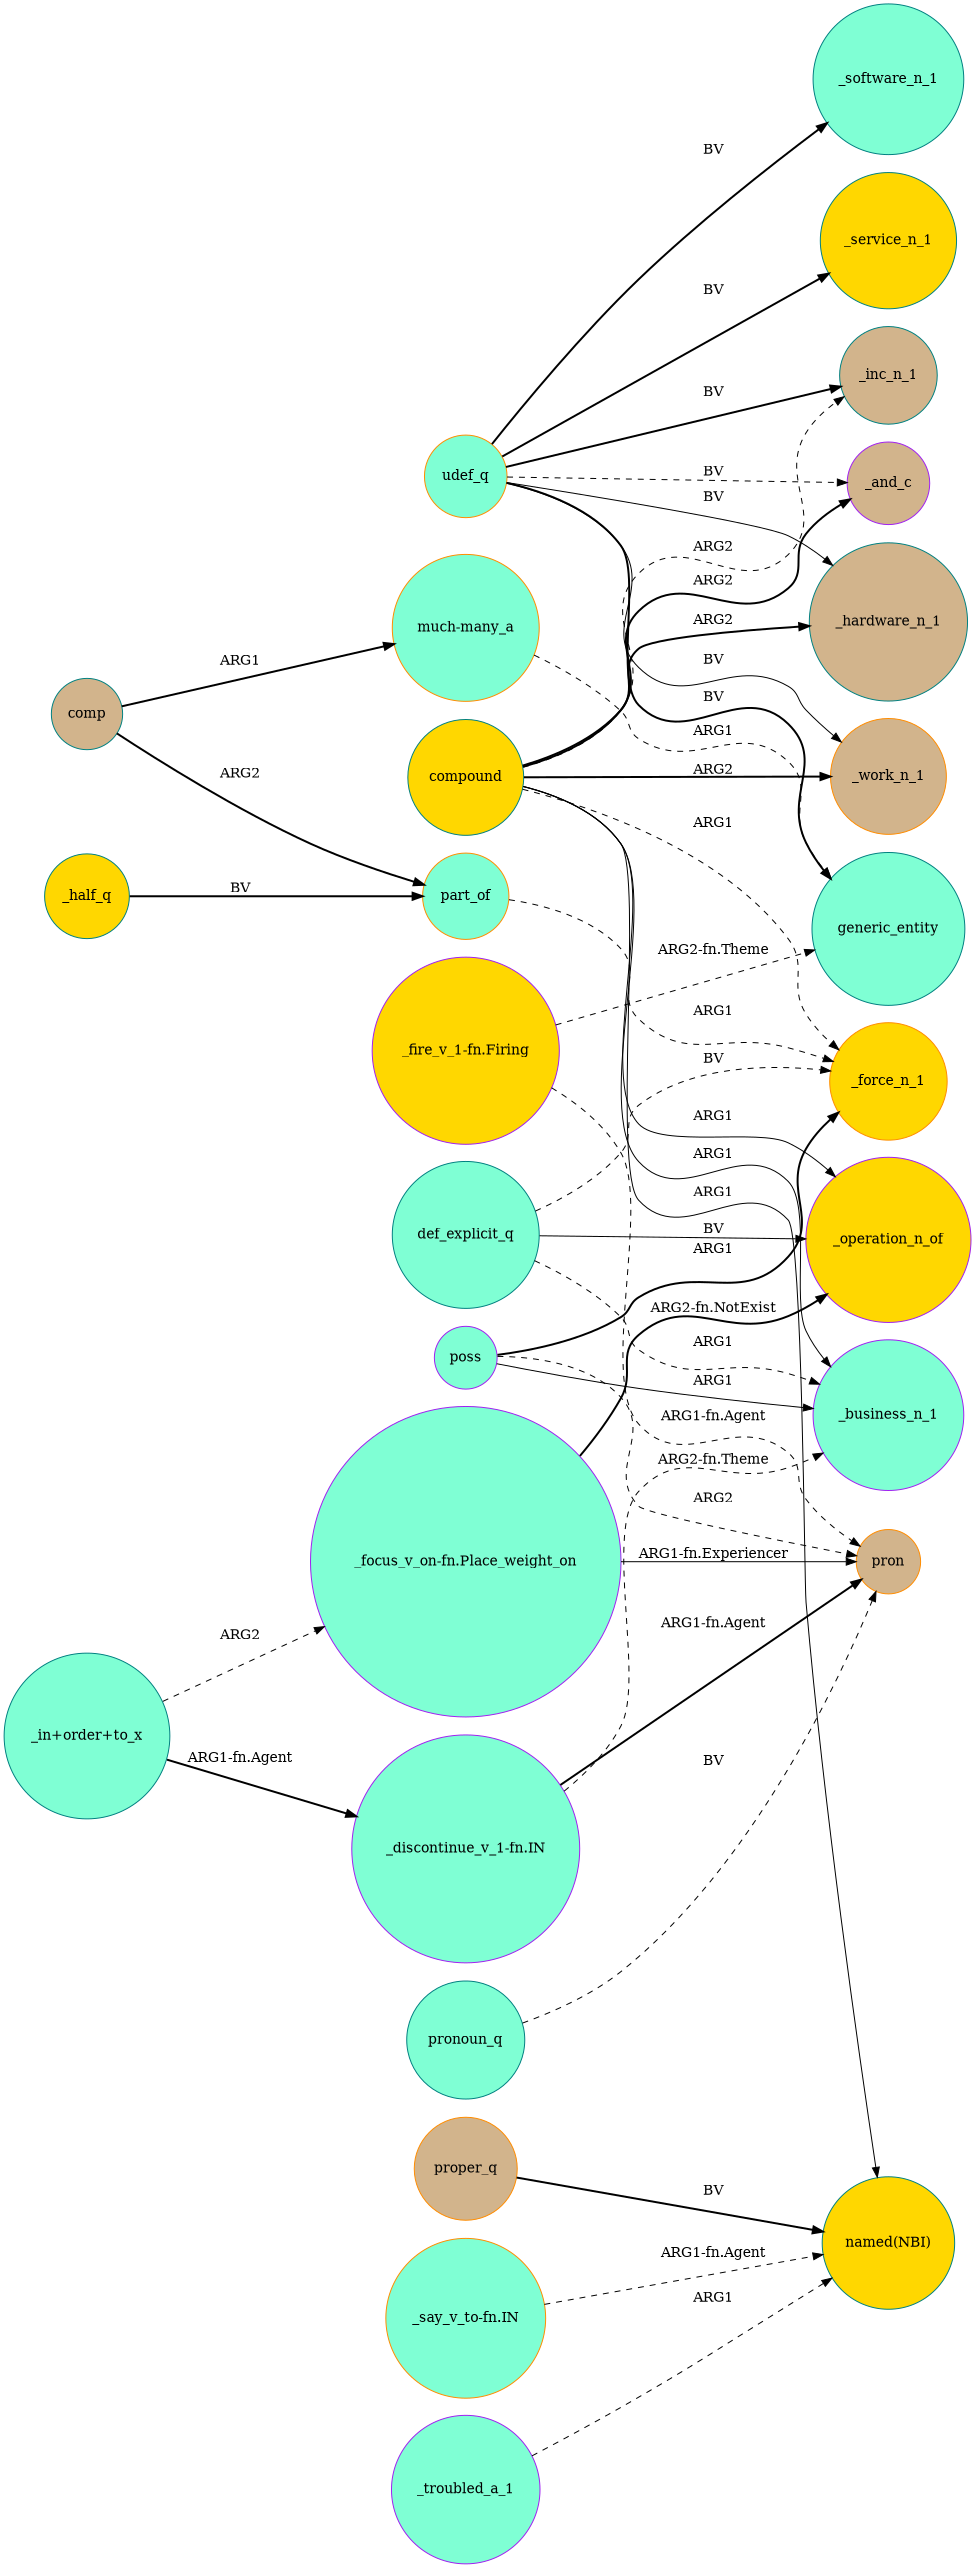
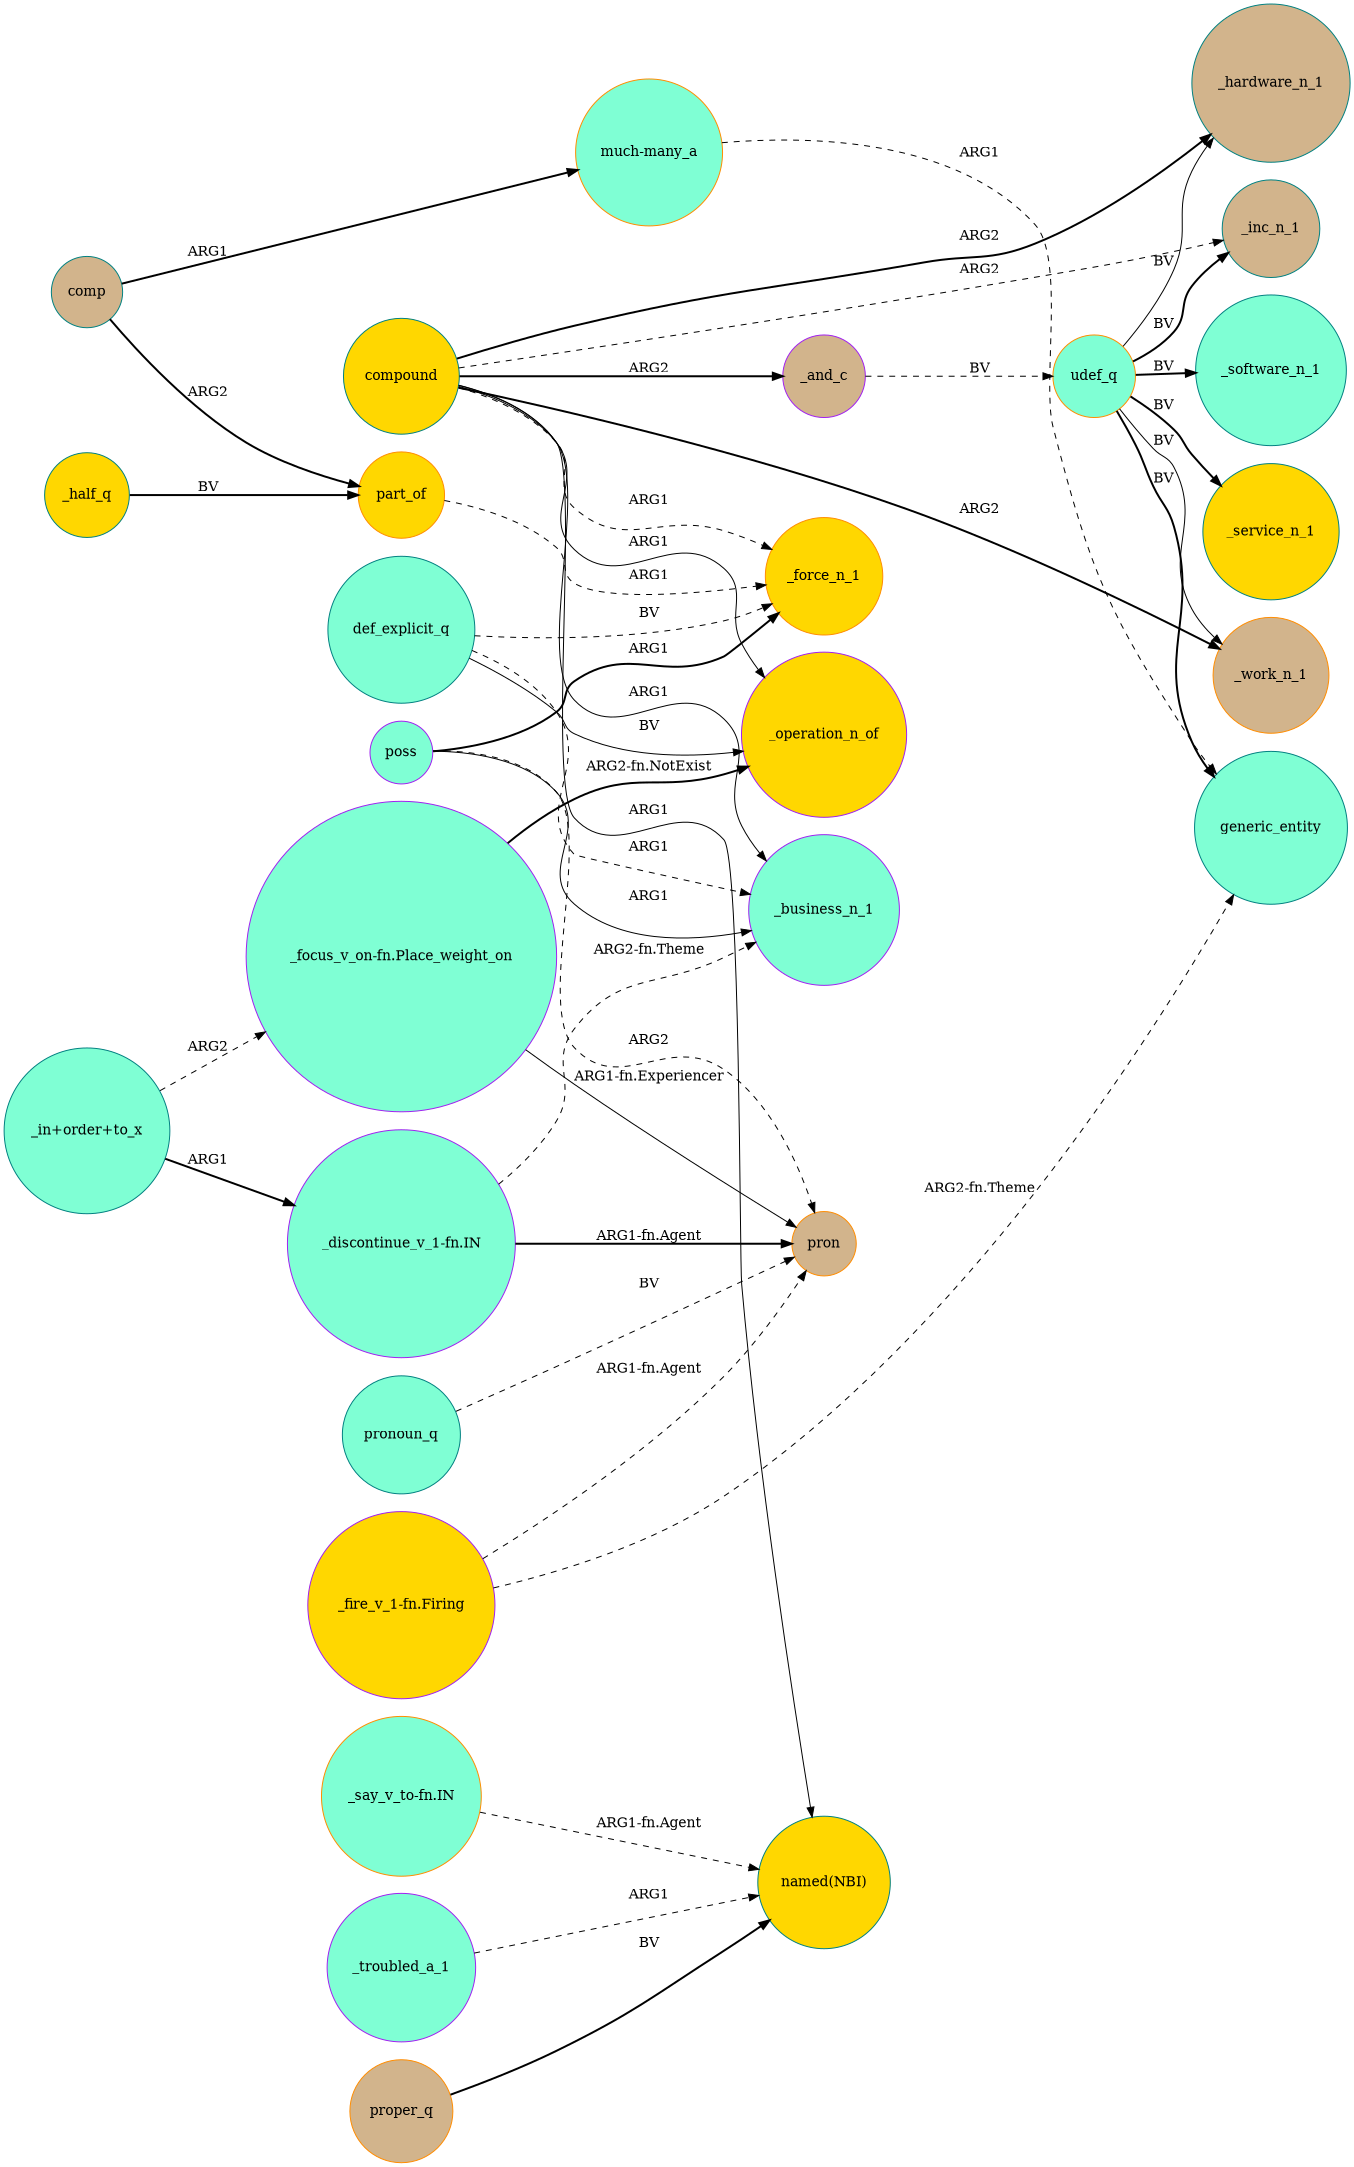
edge "udef_q" -> "_and_c": reversed
node "part_of": fillcolor aquamarine -> gold
edge "_in+order+to_x" -> "_discontinue_v_1-fn.IN": label "ARG1-fn.Agent" -> "ARG1"
